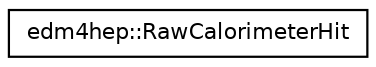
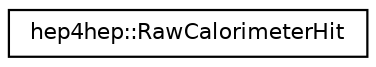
node "edm4hep::RawCalorimeterHit": label "edm4hep::RawCalorimeterHit" -> "hep4hep::RawCalorimeterHit"
